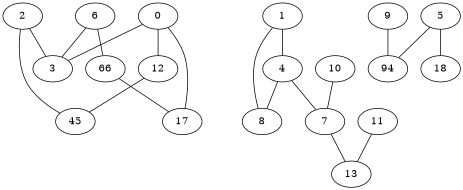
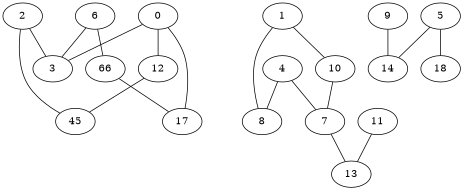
edge "1" -- "4": now "1" -- "10"
node "94": label "94" -> "14"
